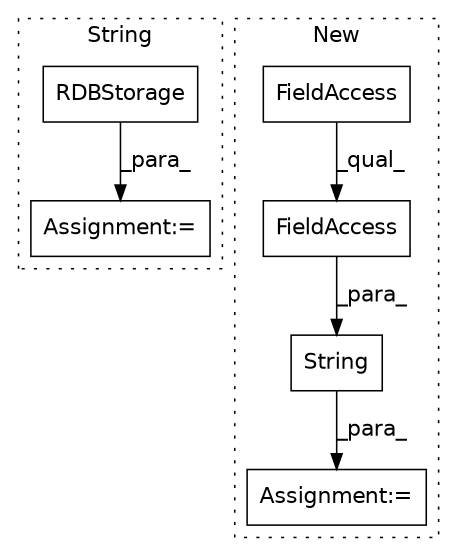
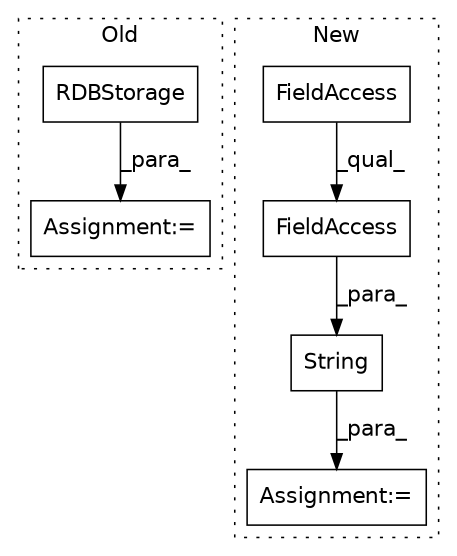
cluster "String": label "String" -> "Old"
